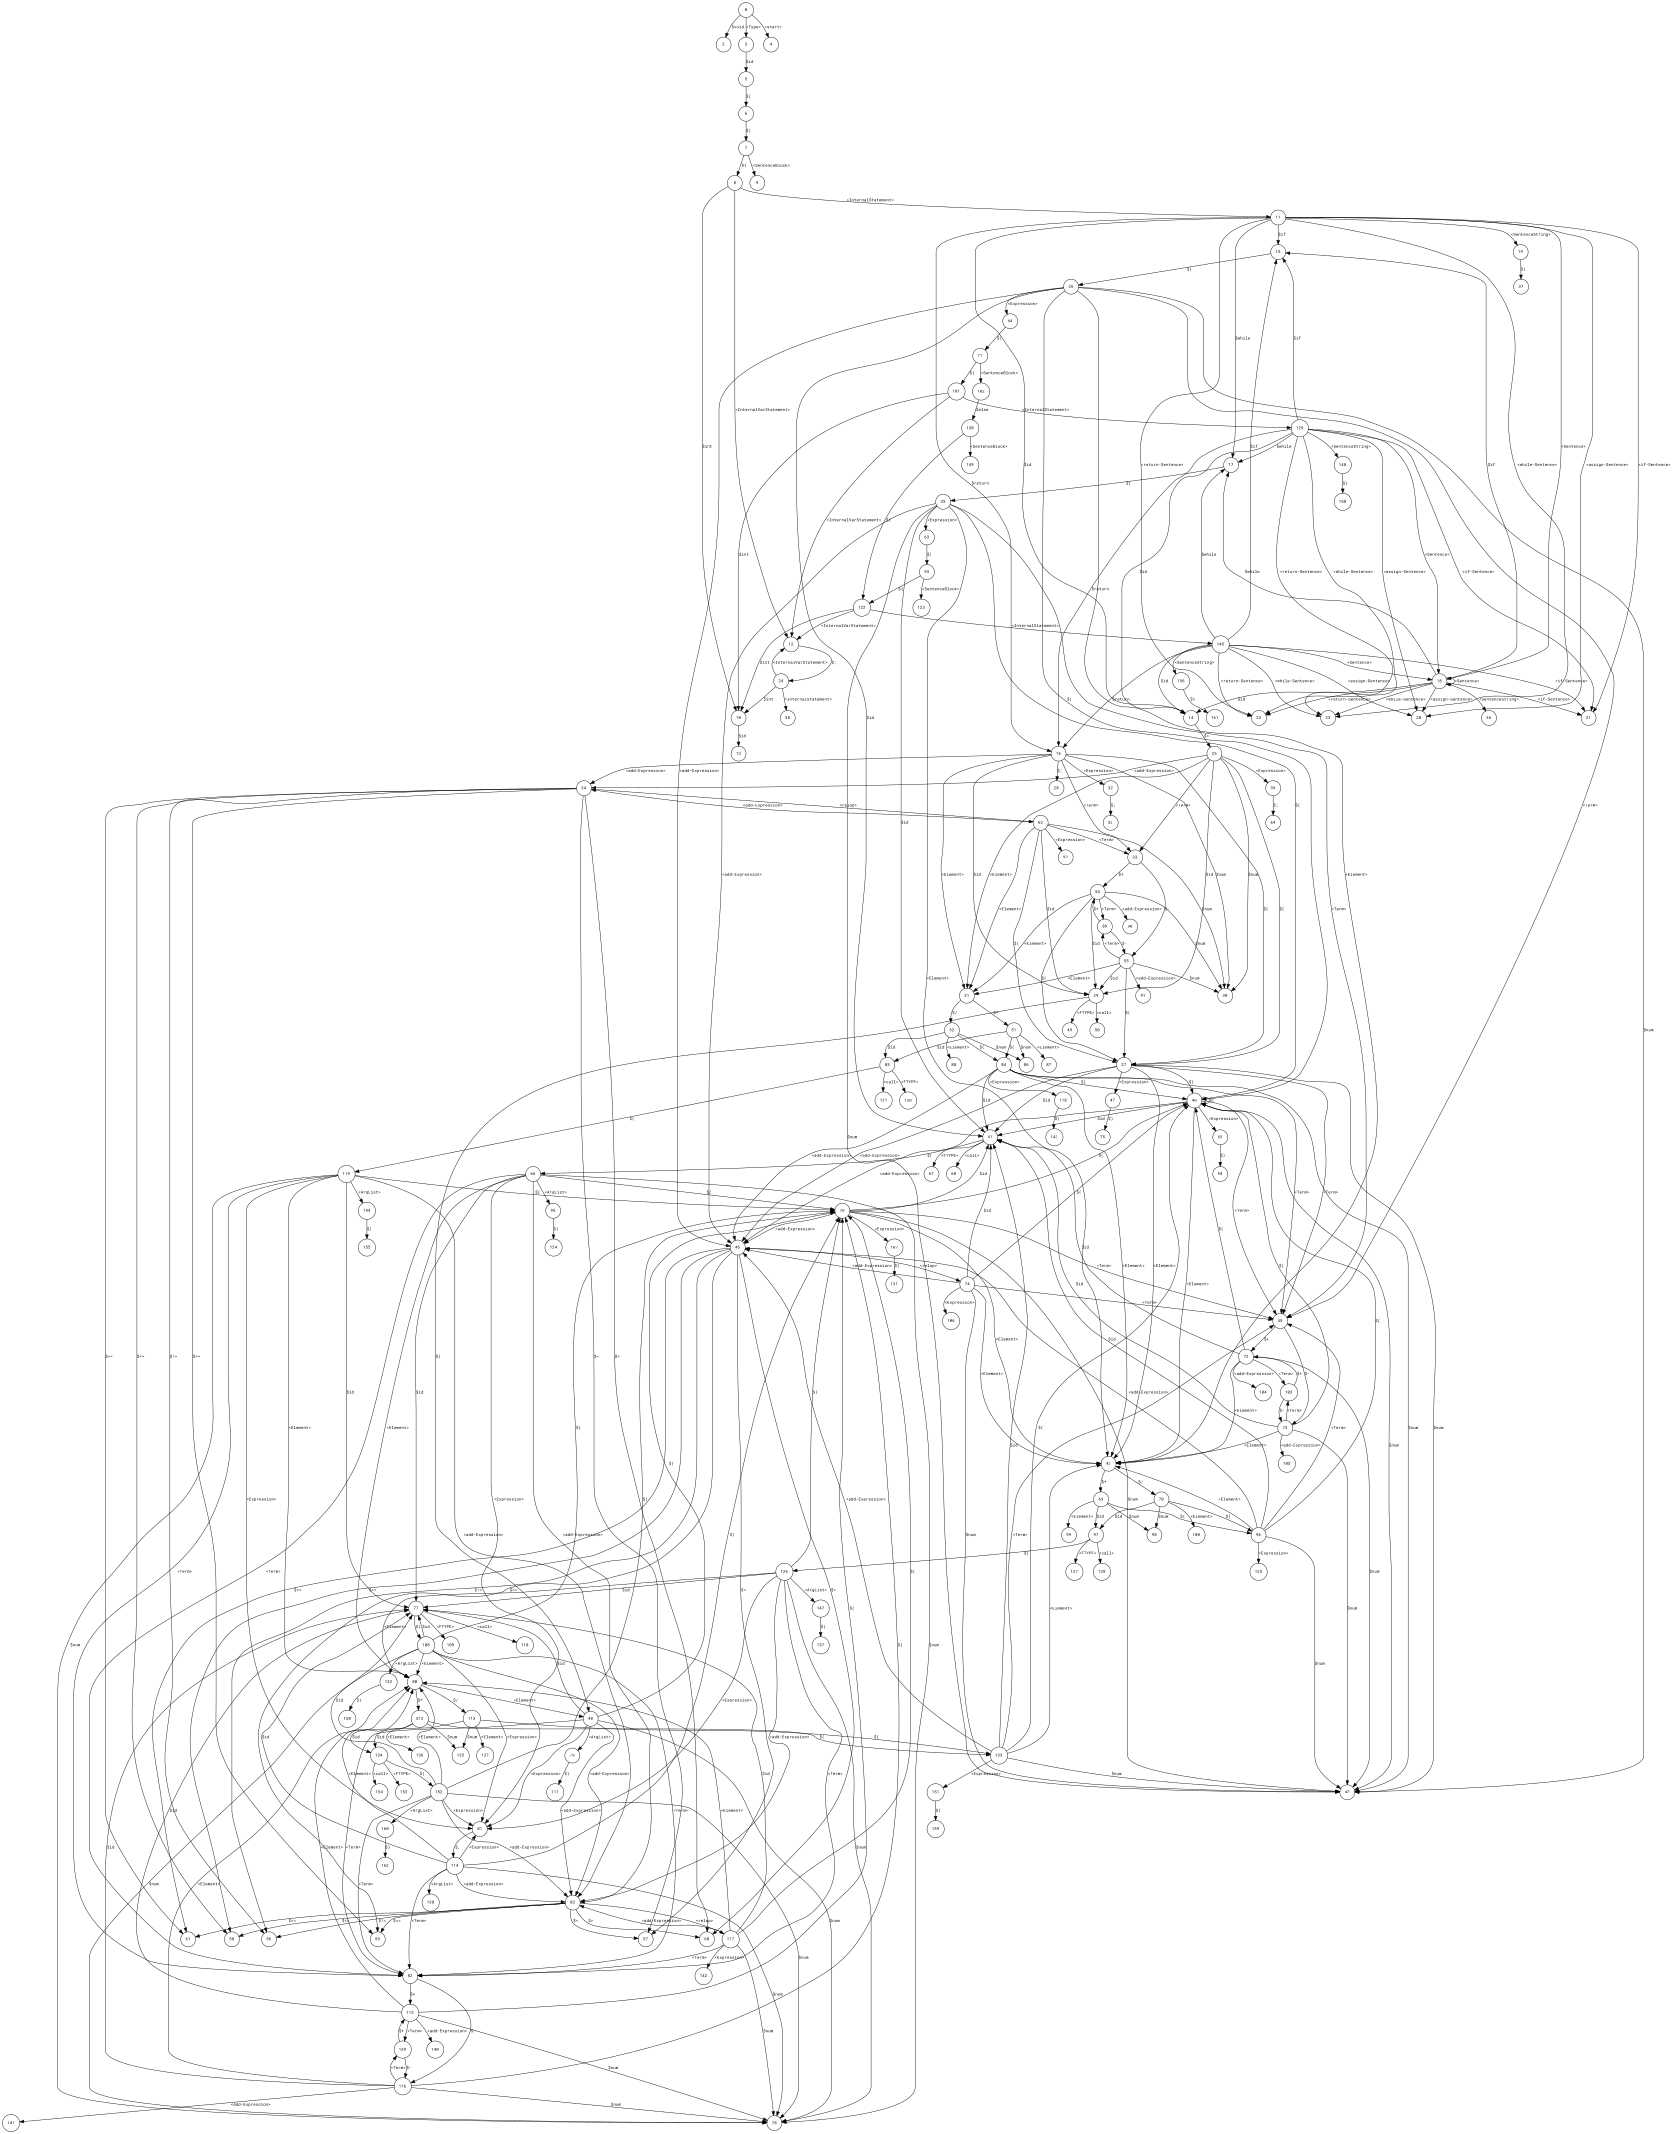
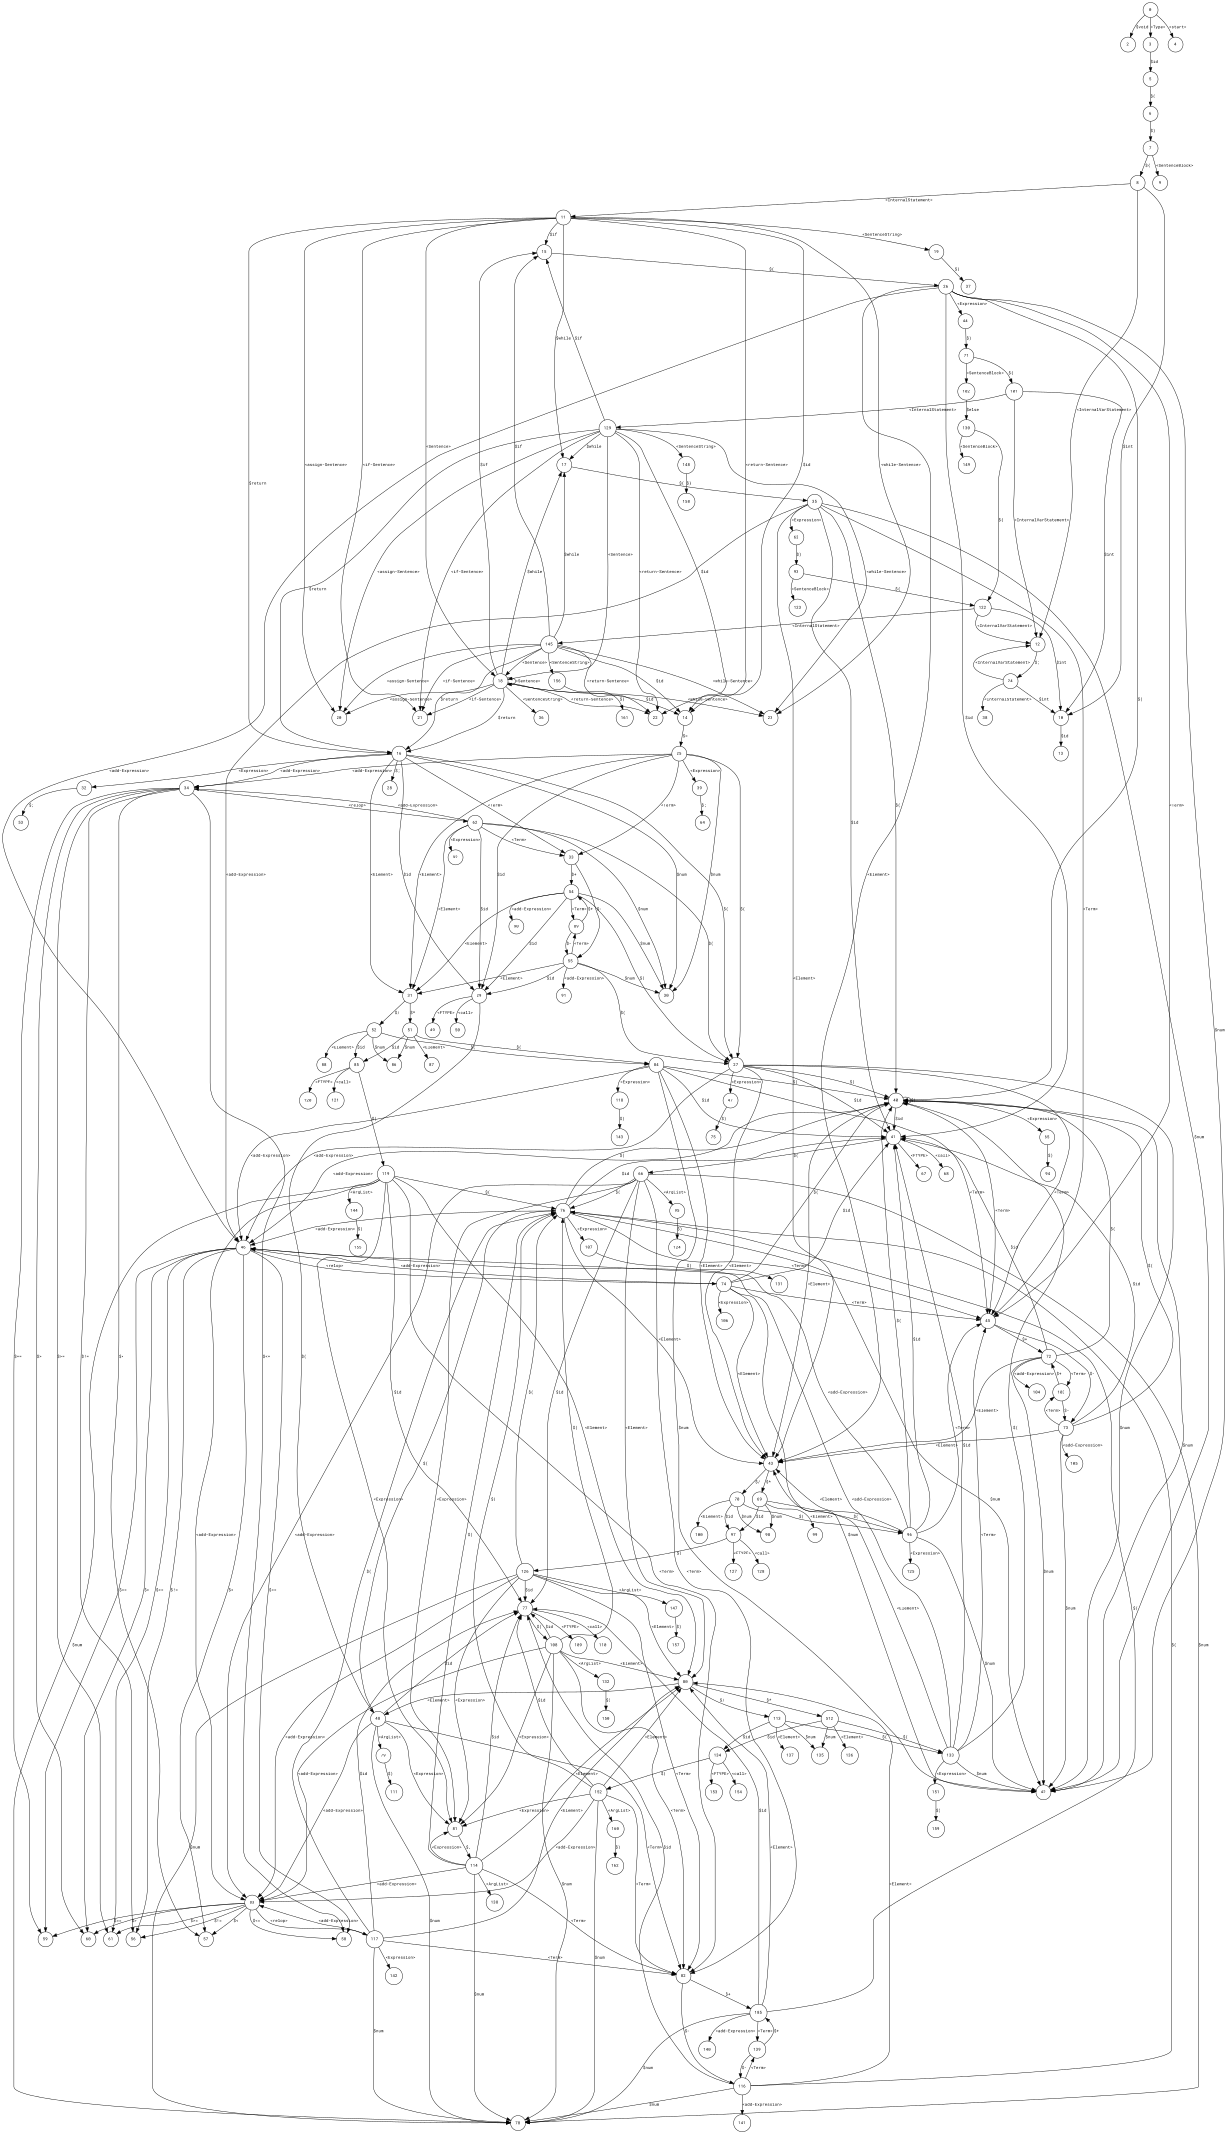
edge "18" -> "16": added, label "$return"
node "115": label "115" -> "185"
